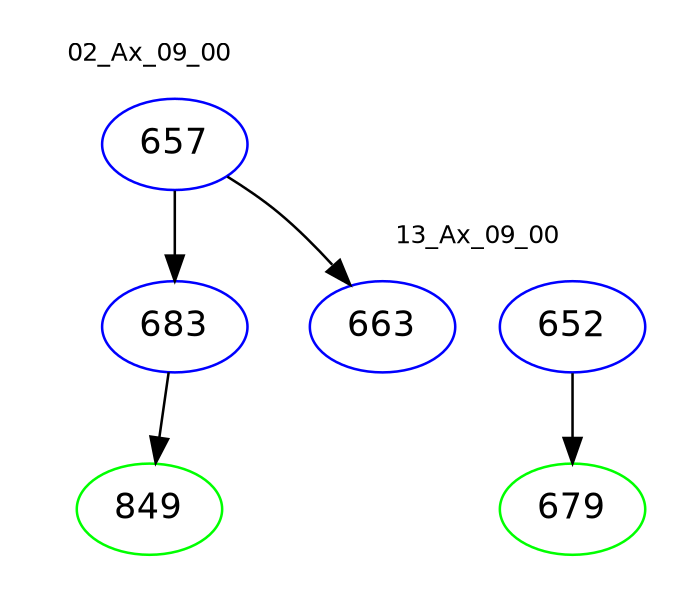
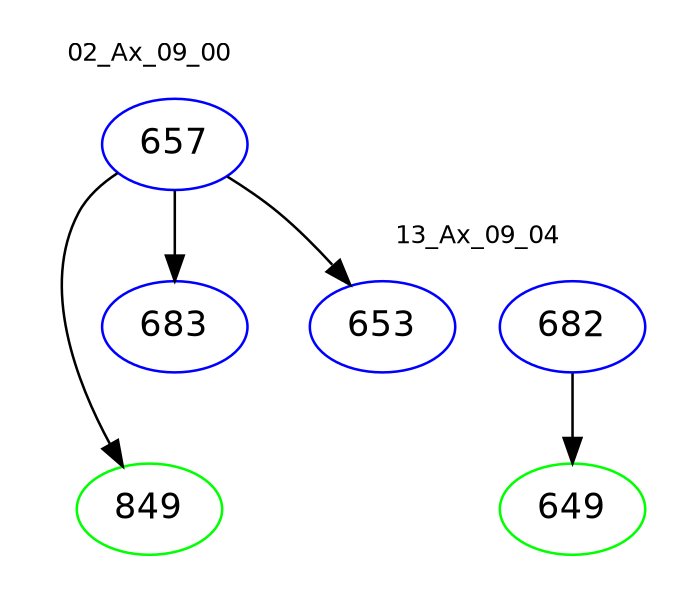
cluster "13_Ax_09_00": label "13_Ax_09_00" -> "13_Ax_09_04"
node "663": label "663" -> "653"
node "652": label "652" -> "682"
edge "683" -> "849": now "657" -> "849"
node "679": label "679" -> "649"
